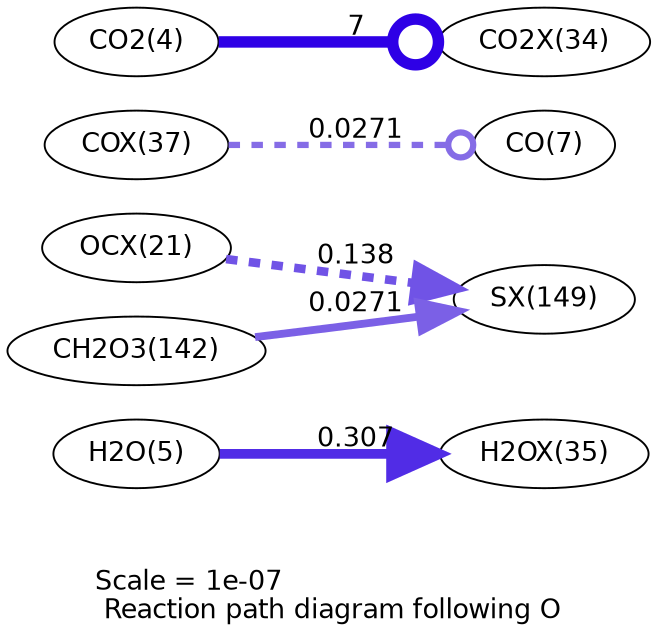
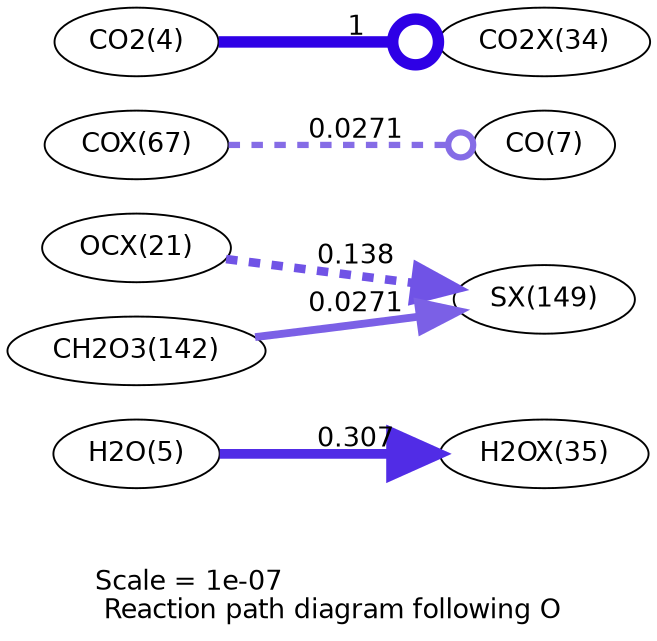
edge "CO2(4)" -> "CO2X(34)": label " 7" -> " 1"
node "COX(37)": label "COX(37)" -> "COX(67)"
